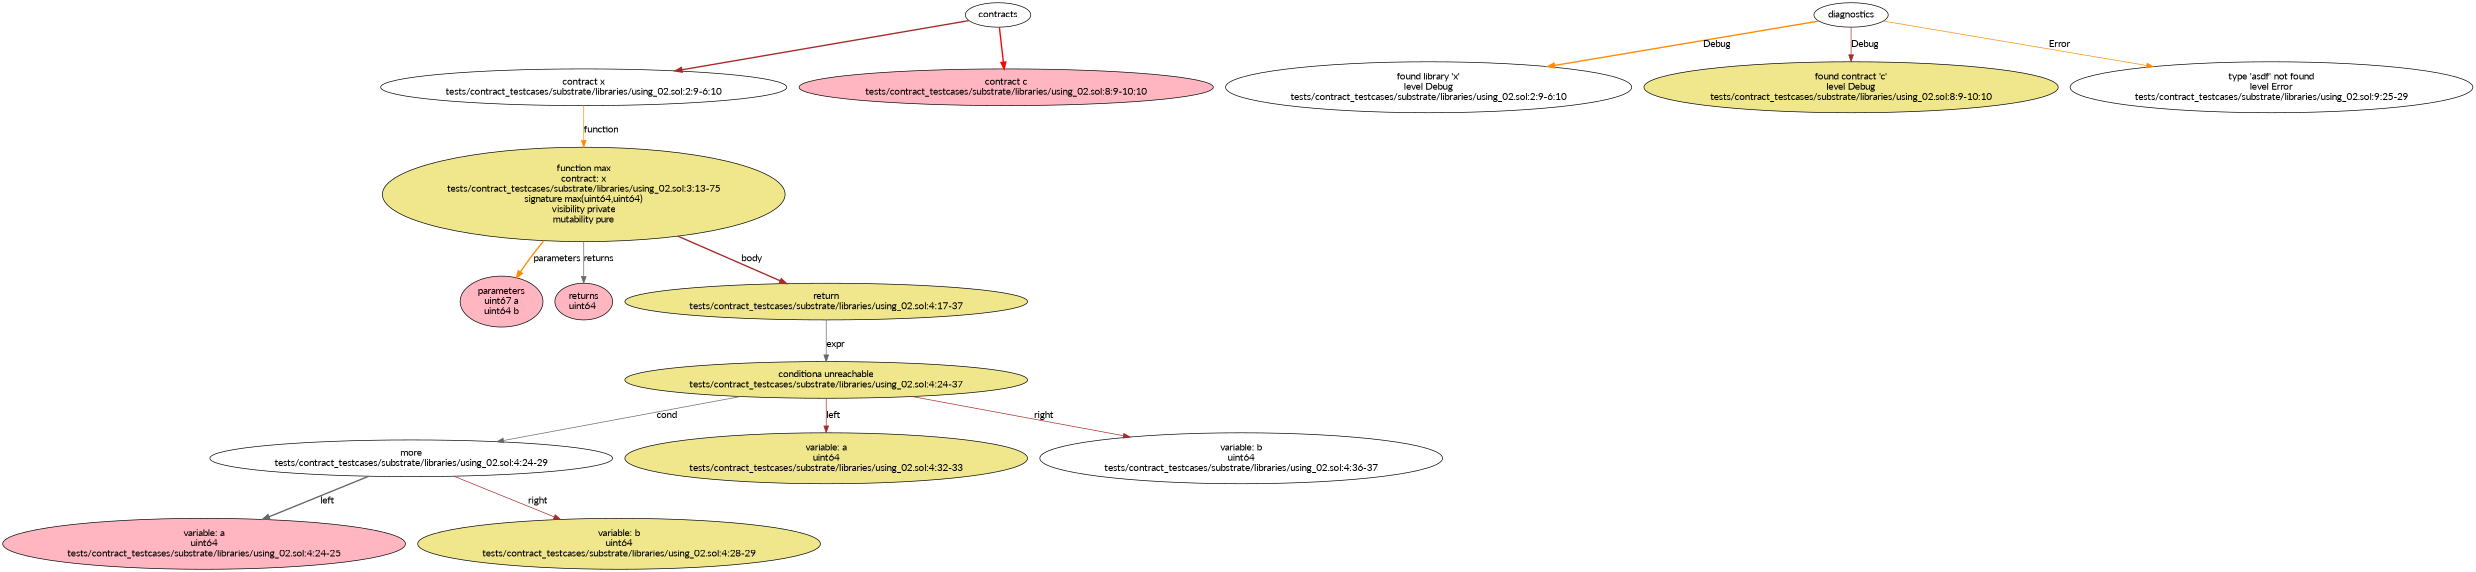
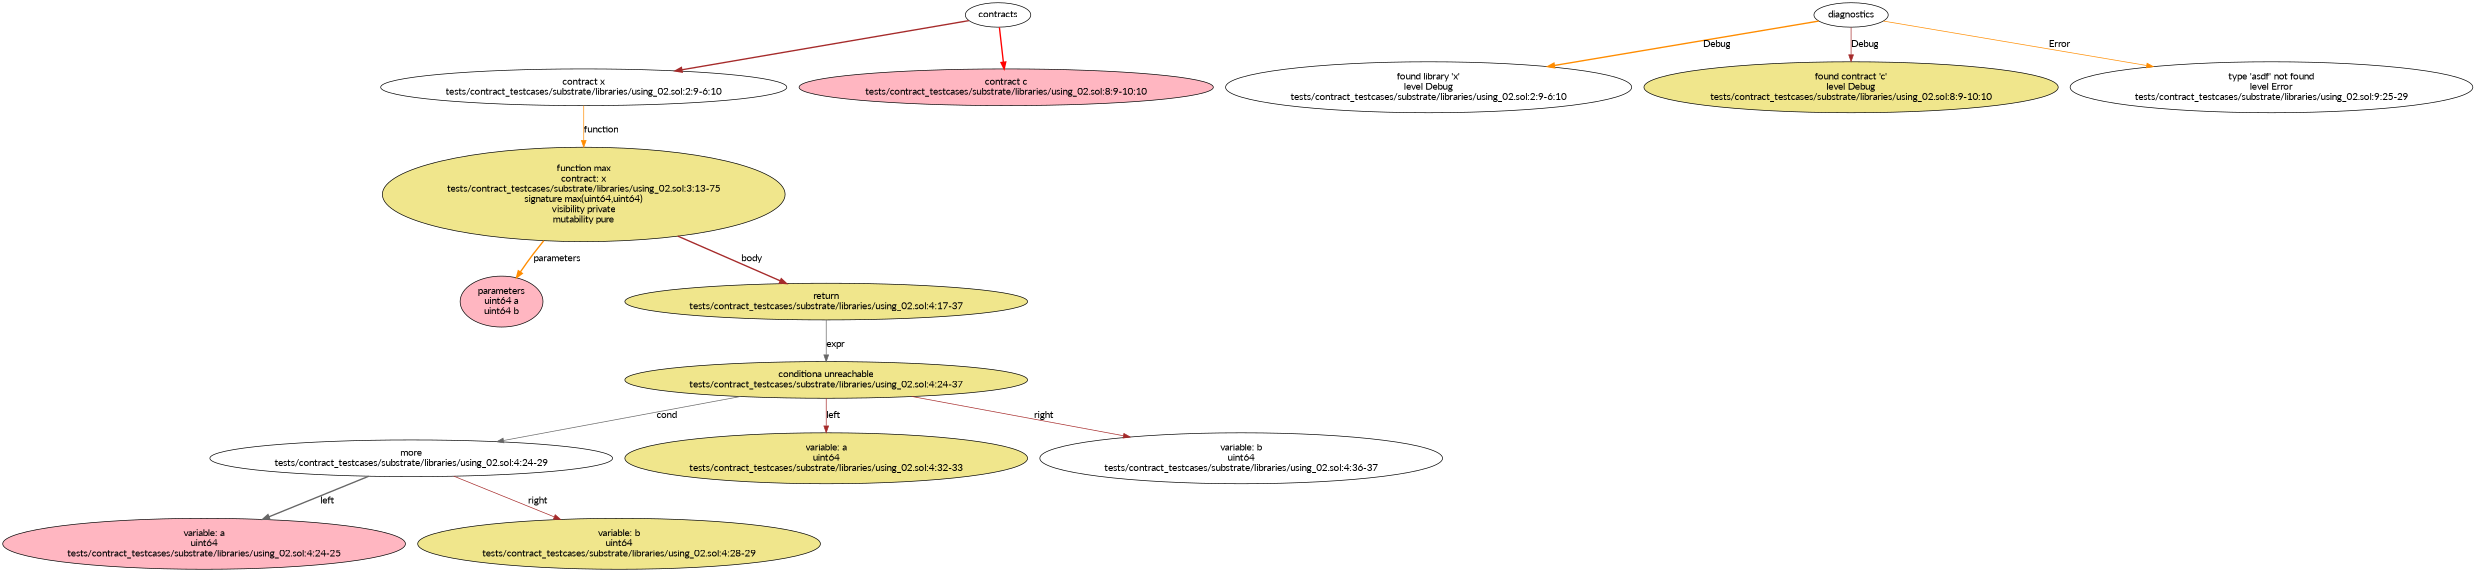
node "parameters uint67 a uint64 b": label "parameters uint67 a uint64 b" -> "parameters uint64 a uint64 b"
node "returns uint64": removed
